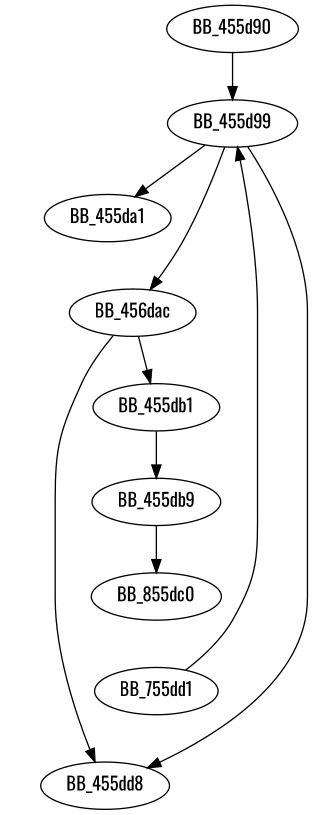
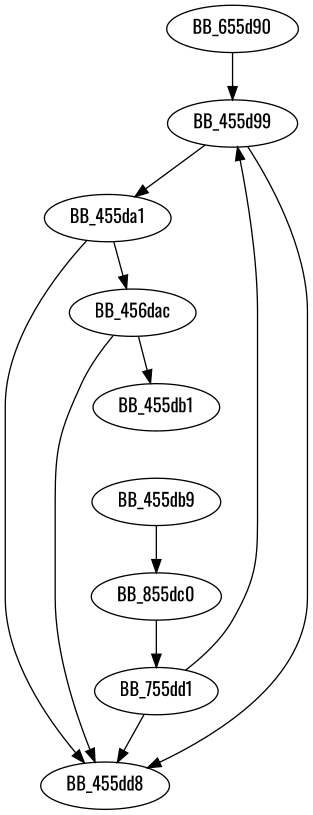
node "BB_455d90": label "BB_455d90" -> "BB_655d90"
edge "BB_455d99" -> "BB_456dac": now "BB_455da1" -> "BB_456dac"
edge "BB_455db1" -> "BB_455db9": removed
edge "BB_455da1" -> "BB_455dd8": added
edge "BB_855dc0" -> "BB_755dd1": added
edge "BB_755dd1" -> "BB_455dd8": added
